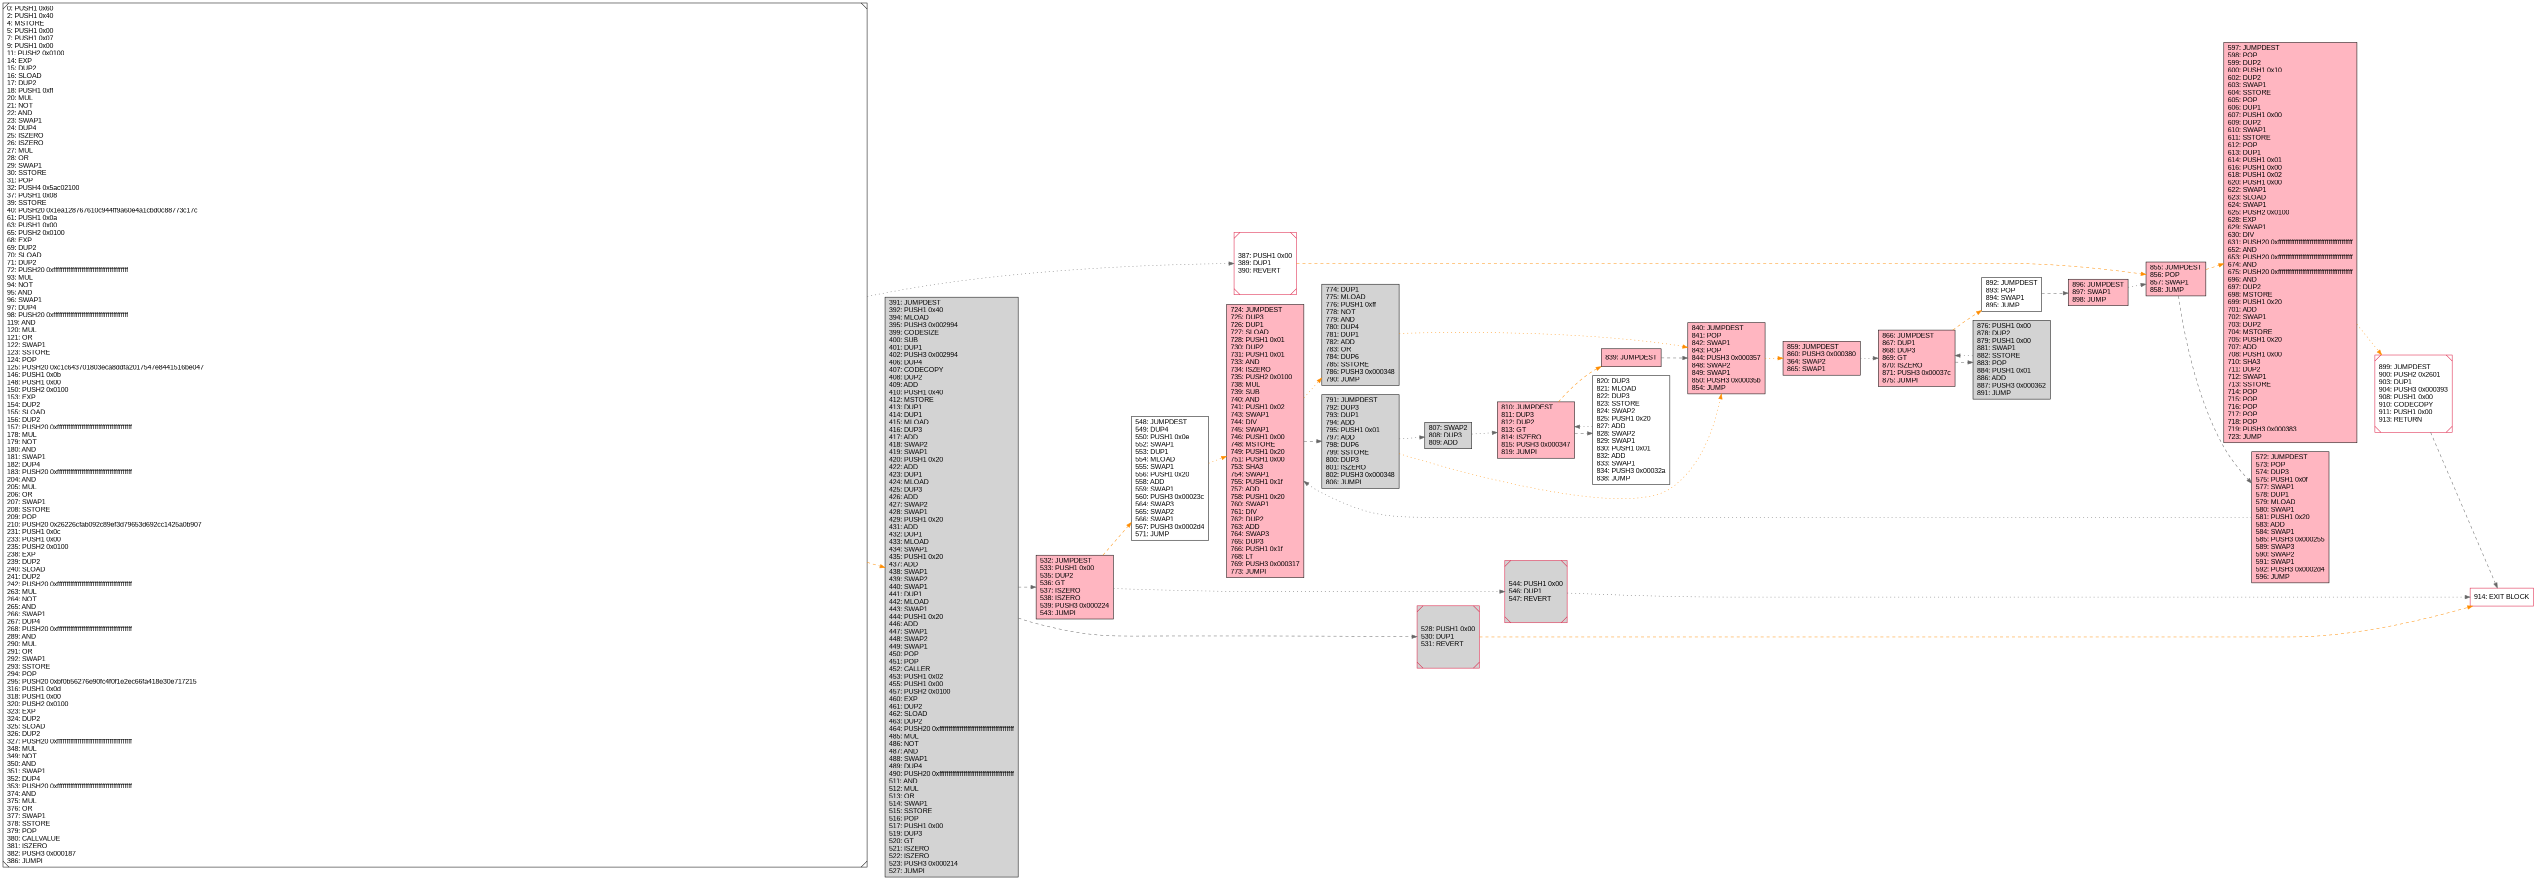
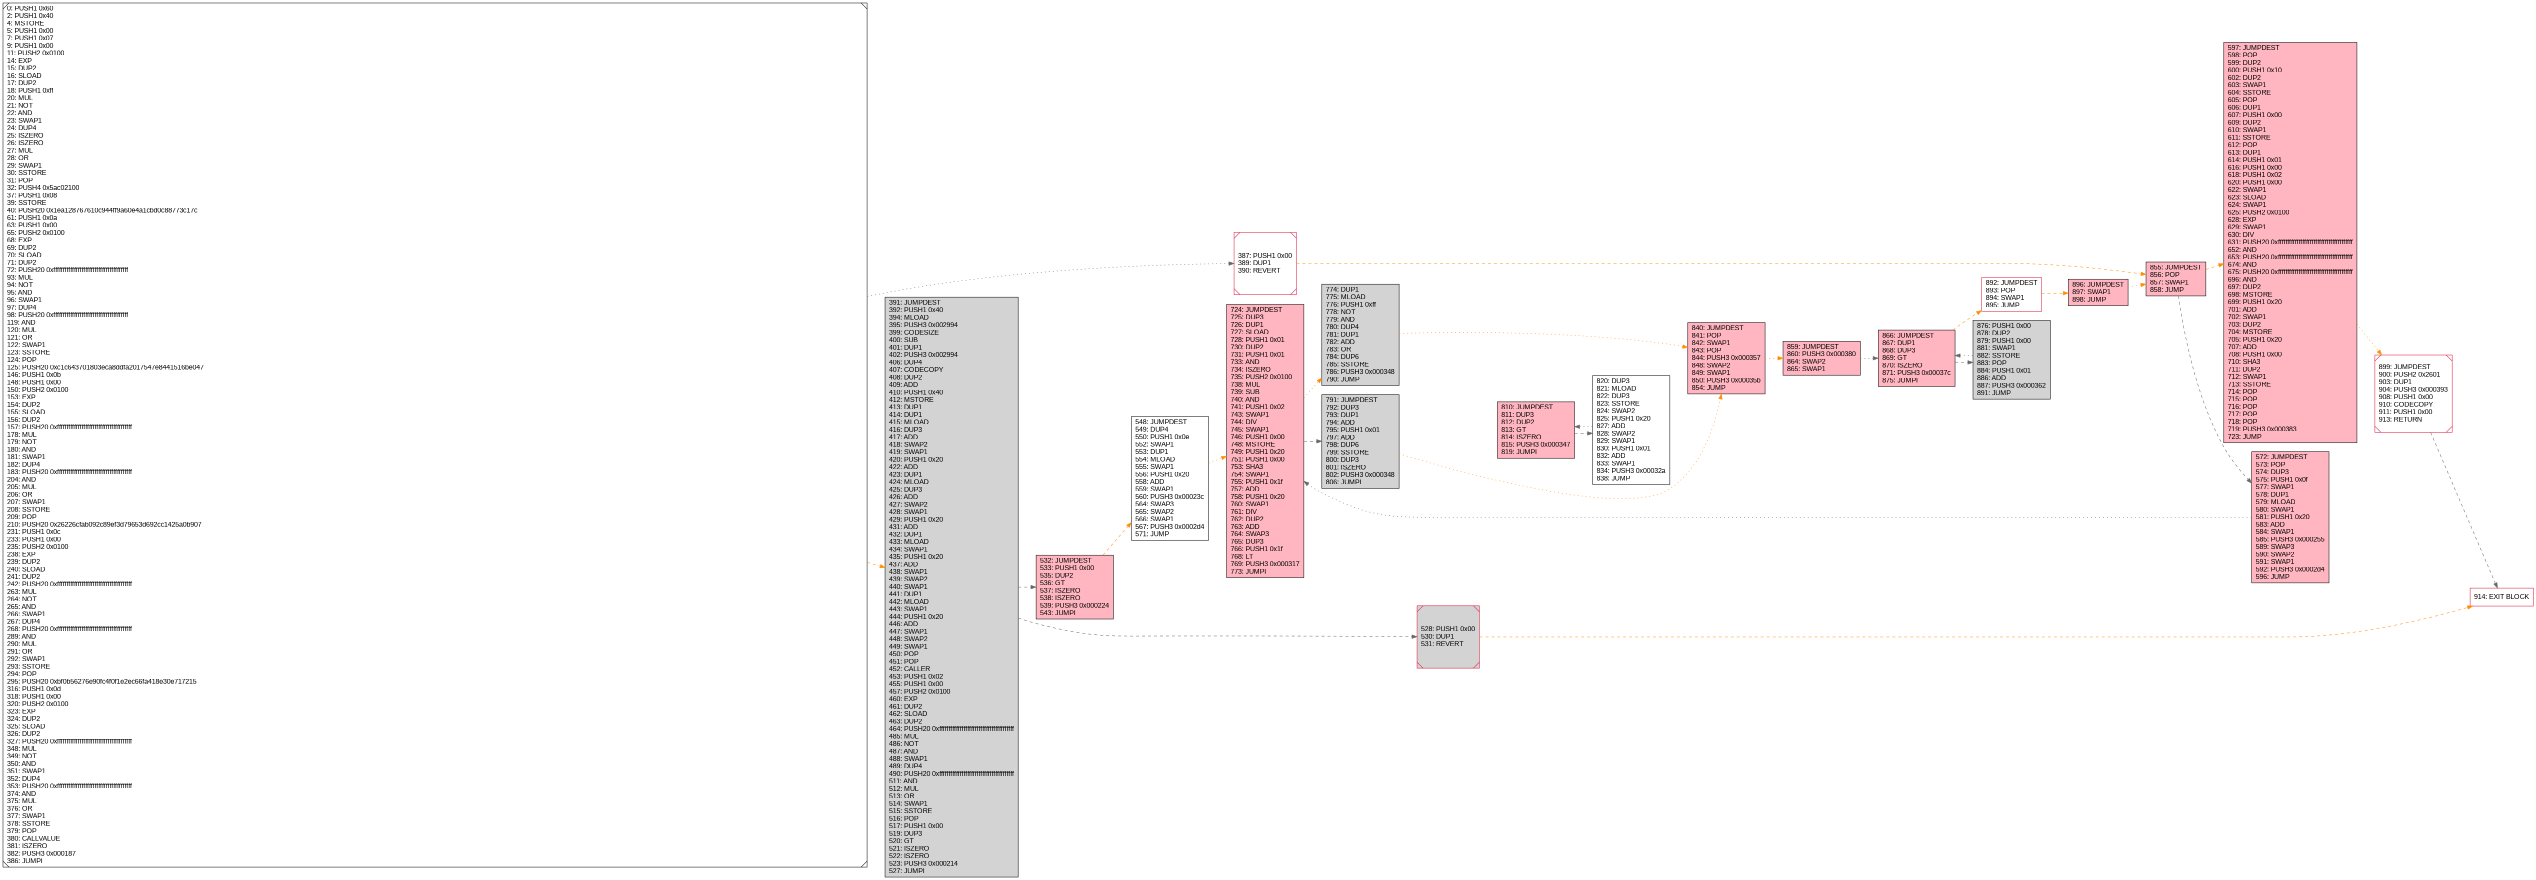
edge "896: JUMPDEST 897: SWAP1 898: JUMP" -> "855: JUMPDEST 856: POP 857: SWAP1 858: JUMP": color gray40 -> darkorange
edge "892: JUMPDEST 893: POP 894: SWAP1 895: JUMP" -> "896: JUMPDEST 897: SWAP1 898: JUMP": color gray40 -> darkorange
node "892: JUMPDEST 893: POP 894: SWAP1 895: JUMP": color black -> crimson
node "839: JUMPDEST": removed
node "859: JUMPDEST 860: PUSH3 0x000380 364: SWAP2 865: SWAP1": label "859: JUMPDEST 860: PUSH3 0x000380 364: SWAP2 865: SWAP1" -> "859: JUMPDEST 860: PUSH3 0x000380 864: SWAP2 865: SWAP1"
node "807: SWAP2 808: DUP3 809: ADD": removed
node "544: PUSH1 0x00 546: DUP1 547: REVERT": removed
